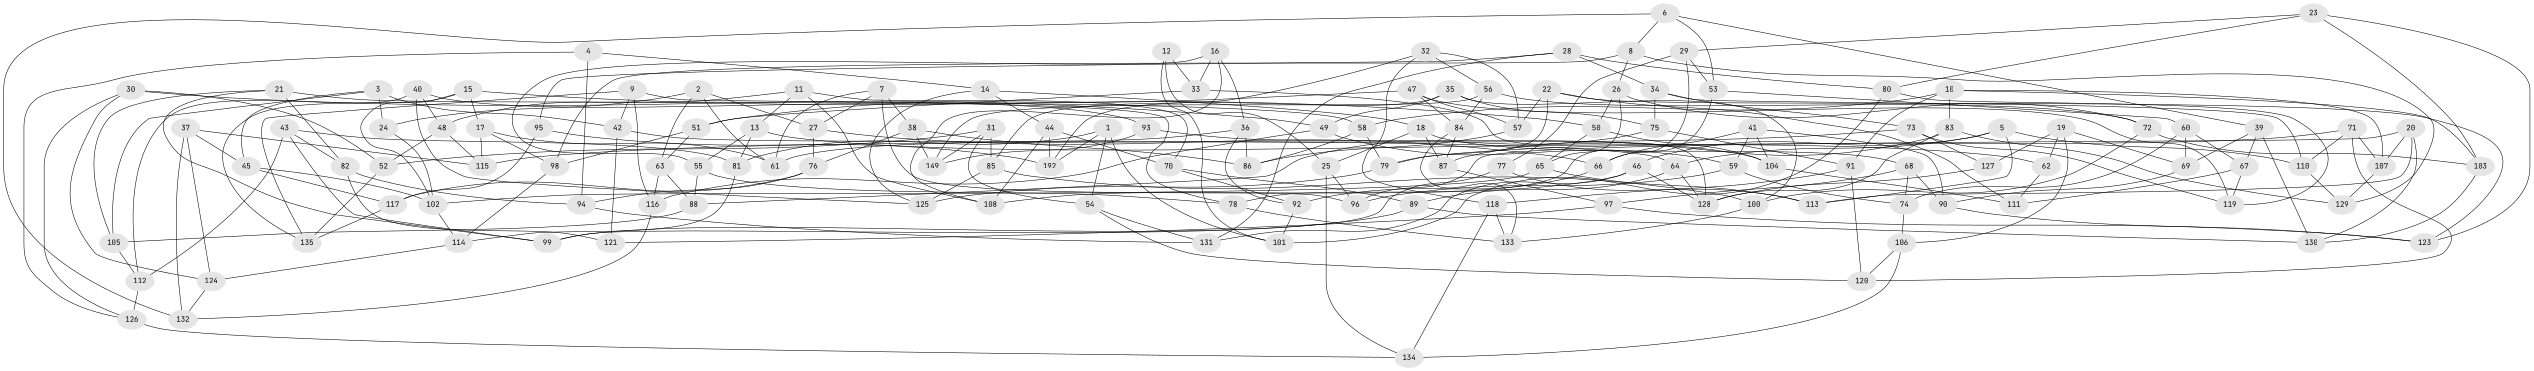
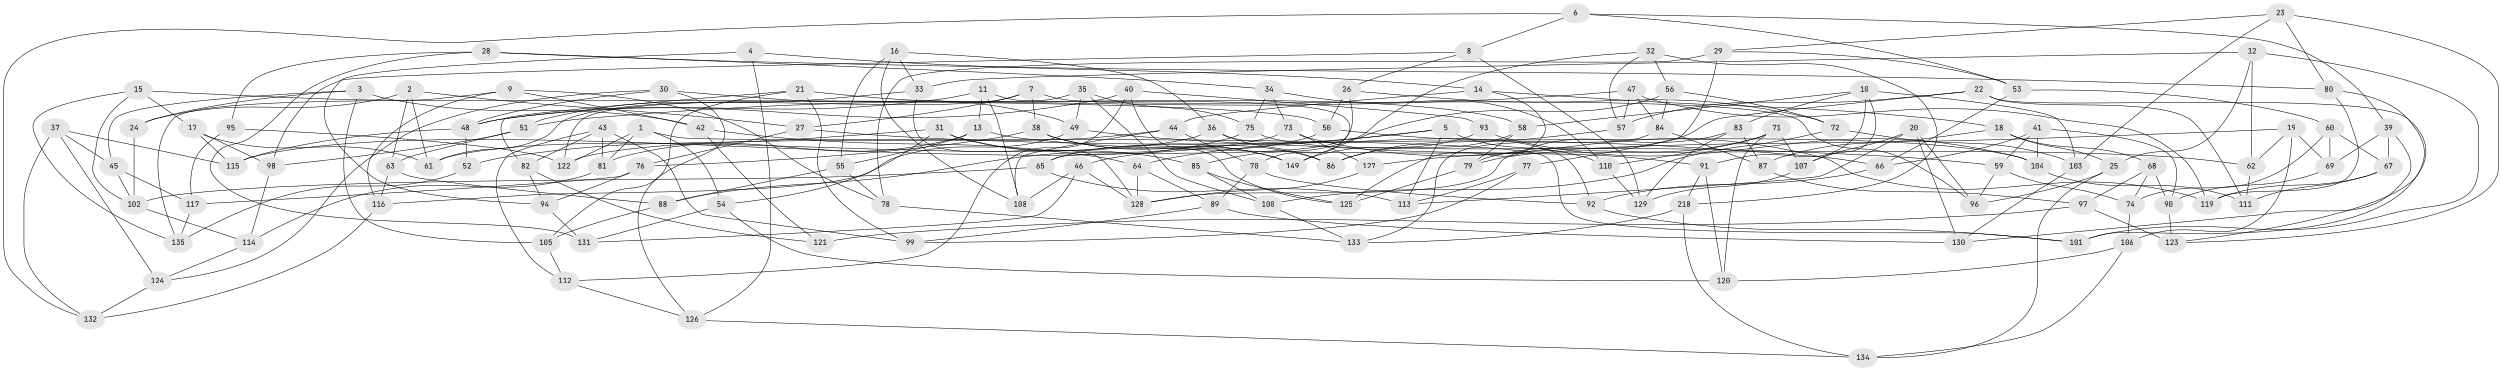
edge "12" -- "62": added
edge "30" -- "52": now "30" -- "48"
node "192": label "192" -> "122"
node "118": label "118" -> "218"
